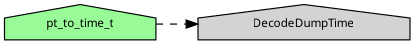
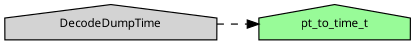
edge "pt_to_time_t" -> "DecodeDumpTime": reversed
